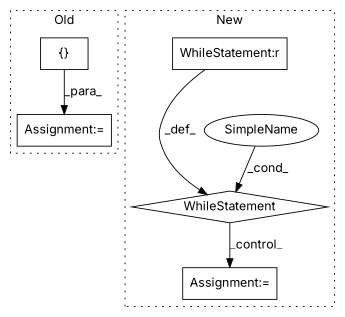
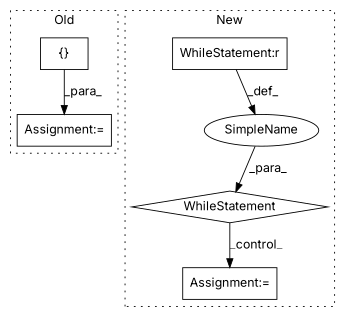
edge "WhileStatement:r" -> "WhileStatement": now "WhileStatement:r" -> "SimpleName"
edge "SimpleName" -> "WhileStatement": label "_cond_" -> "_para_"
